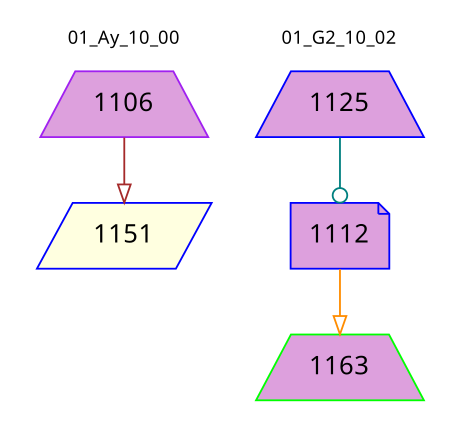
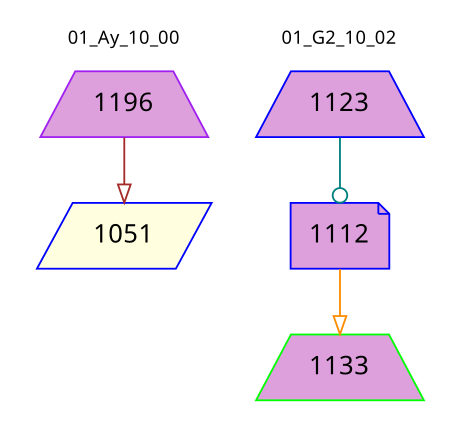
node "1106": label "1106" -> "1196"
node "1125": label "1125" -> "1123"
node "1151": label "1151" -> "1051"
node "1163": label "1163" -> "1133"
